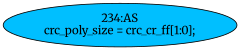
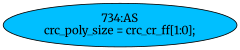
node "234:AS crc_poly_size = crc_cr_ff[1:0];": label "234:AS crc_poly_size = crc_cr_ff[1:0];" -> "734:AS crc_poly_size = crc_cr_ff[1:0];"
